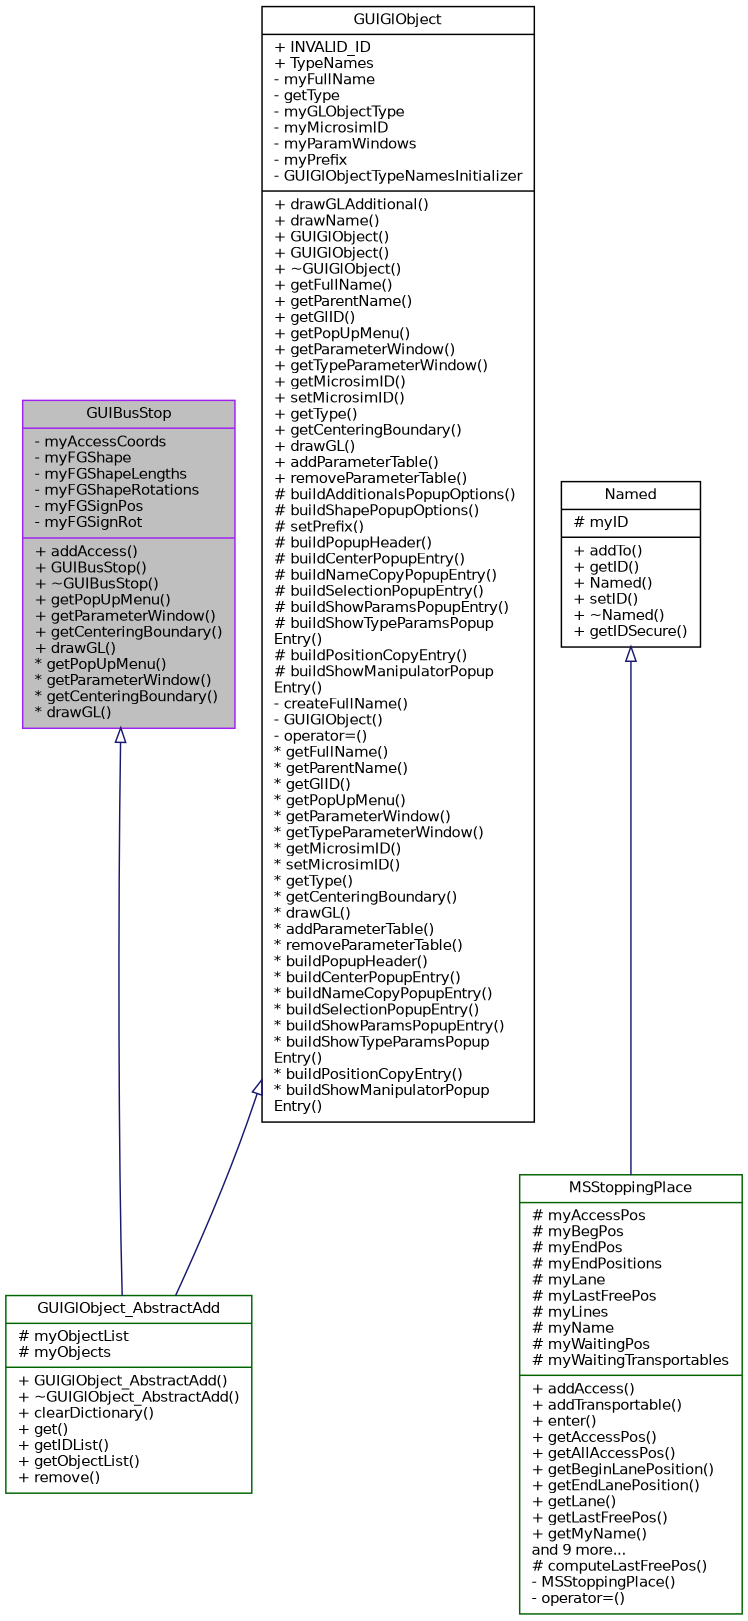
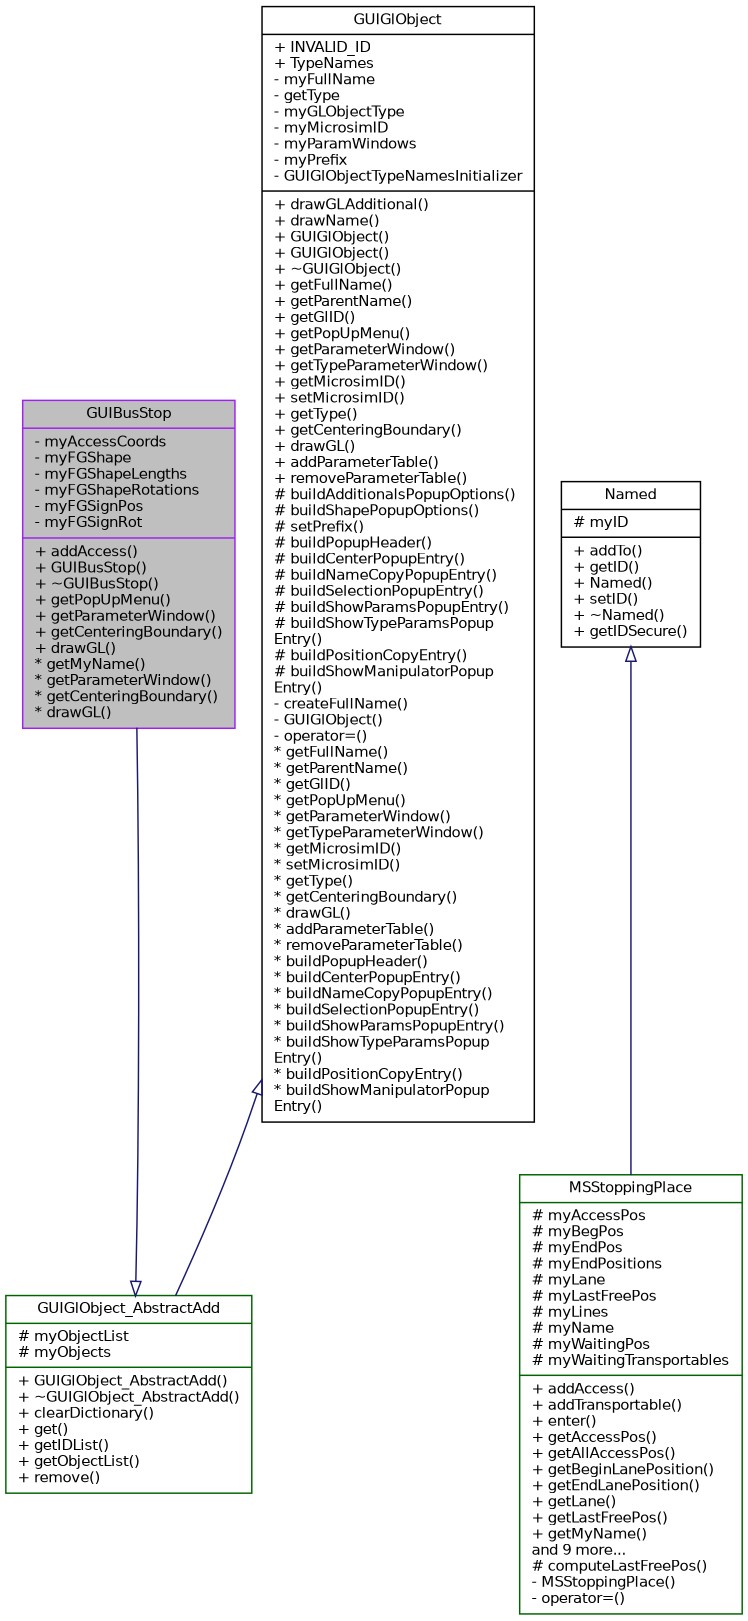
node "GUIBusStop": text "* getPopUpMenu()" -> "* getMyName()"
edge "GUIGlObject_AbstractAdd" -> "GUIBusStop": reversed
